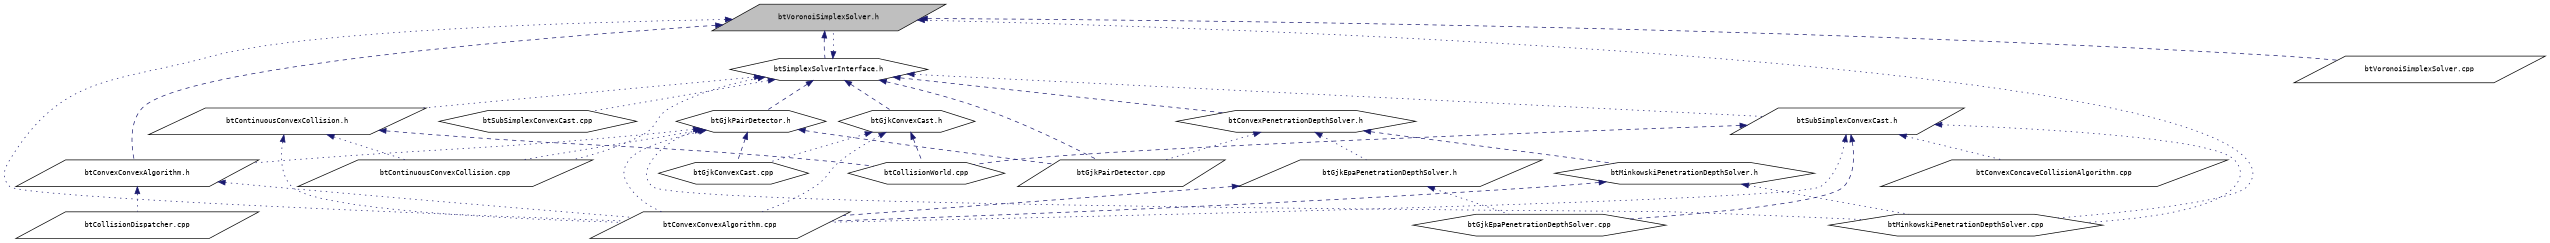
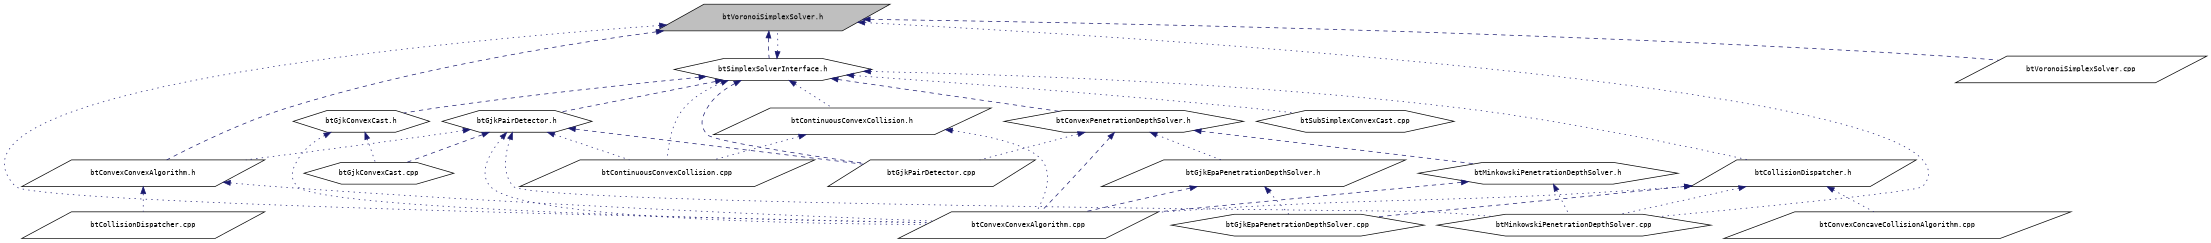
node "btSubSimplexConvexCast.h": label "btSubSimplexConvexCast.h" -> "btCollisionDispatcher.h"
node "btCollisionWorld.cpp": removed
edge "btConvexConvexAlgorithm.cpp" -> "btConvexPenetrationDepthSolver.h": added
